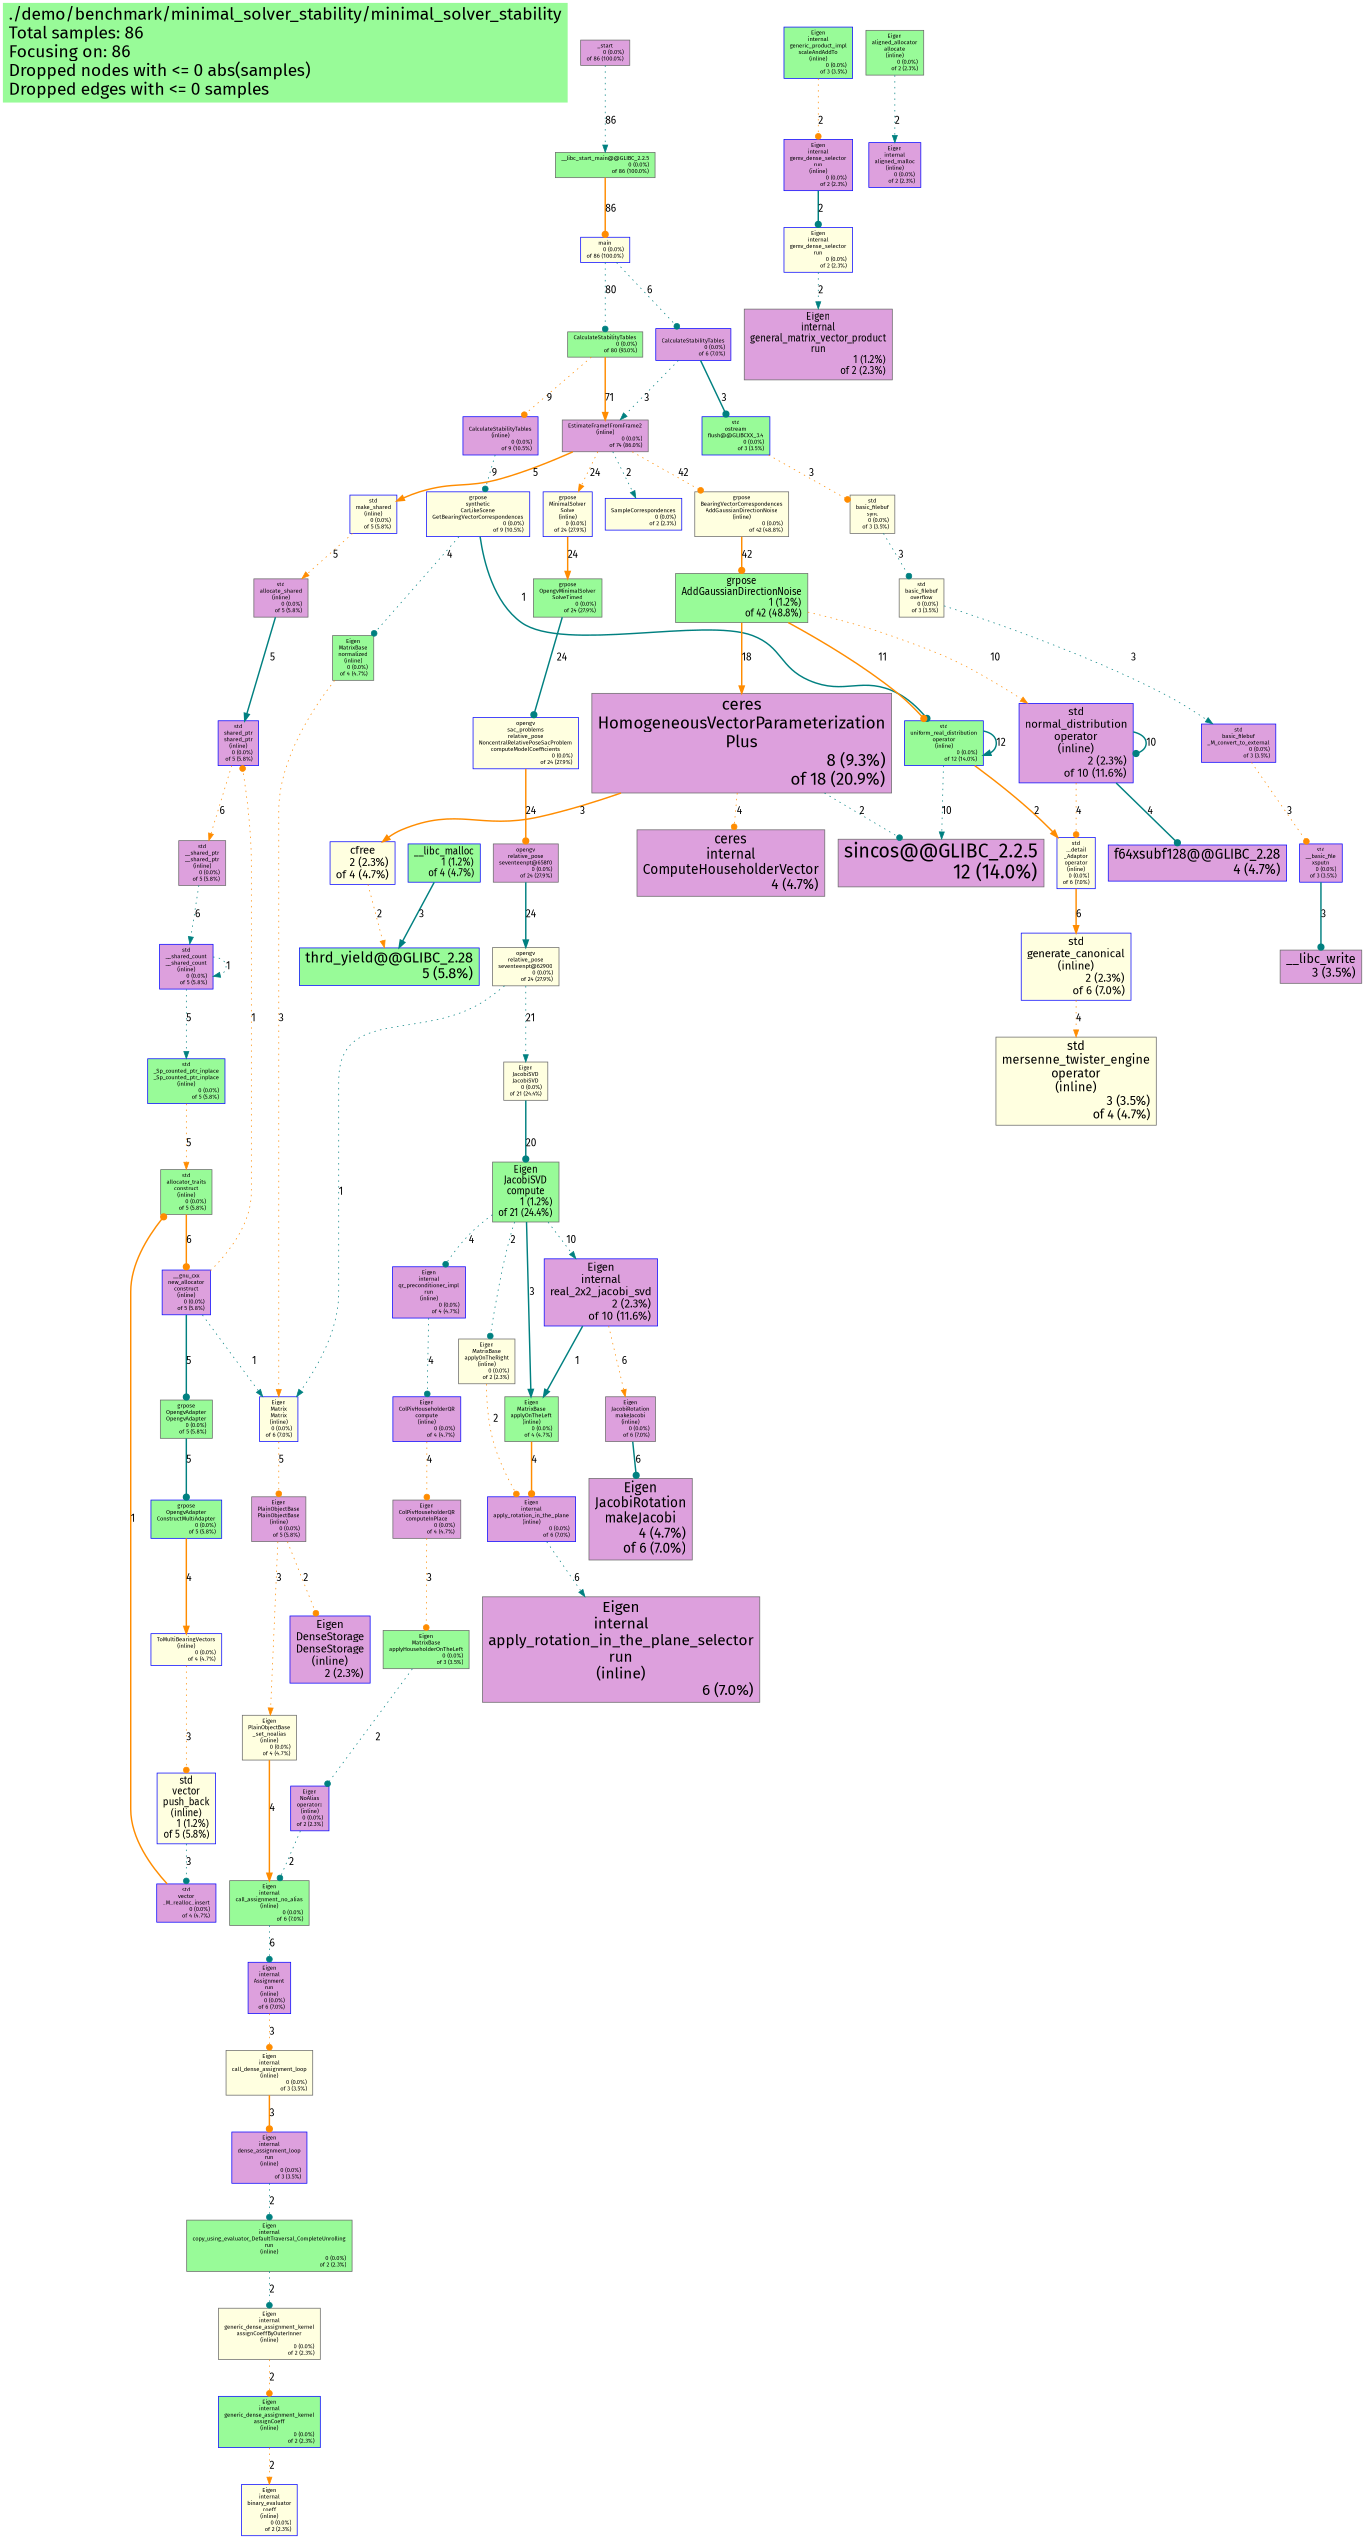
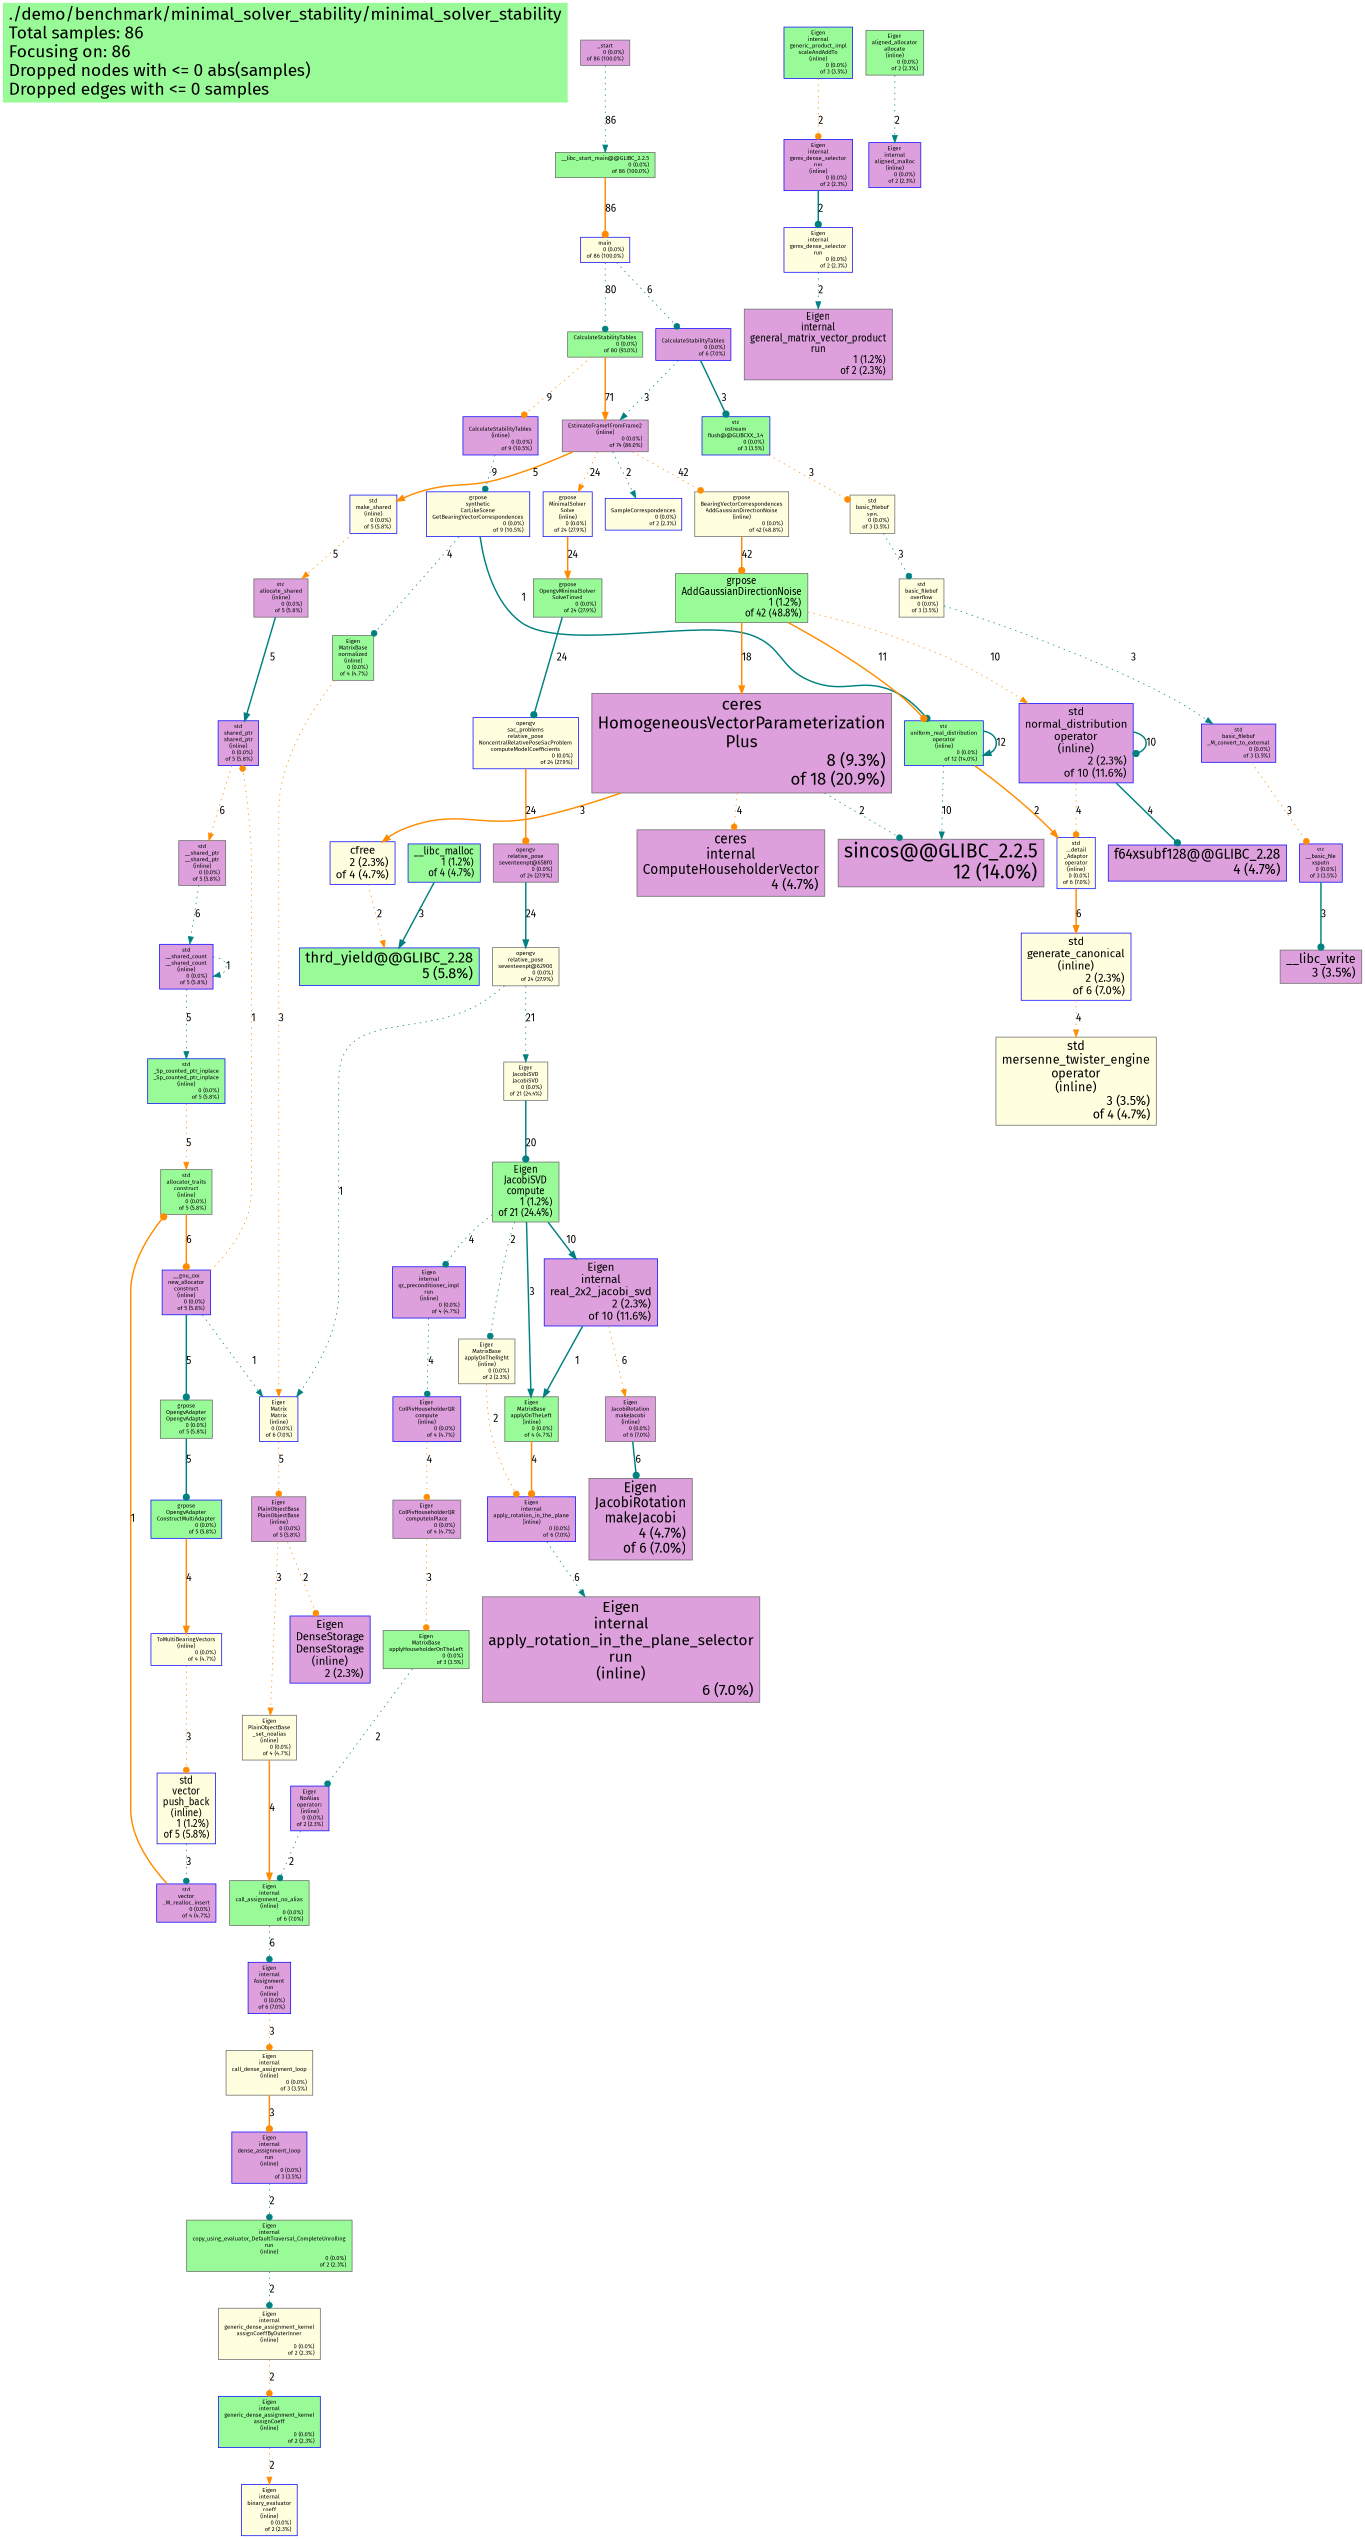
edge "Eigen JacobiSVD compute 1 (1.2%) of 21 (24.4%)" -> "Eigen internal real_2x2_jacobi_svd 2 (2.3%) of 10 (11.6%)": style dotted -> bold
